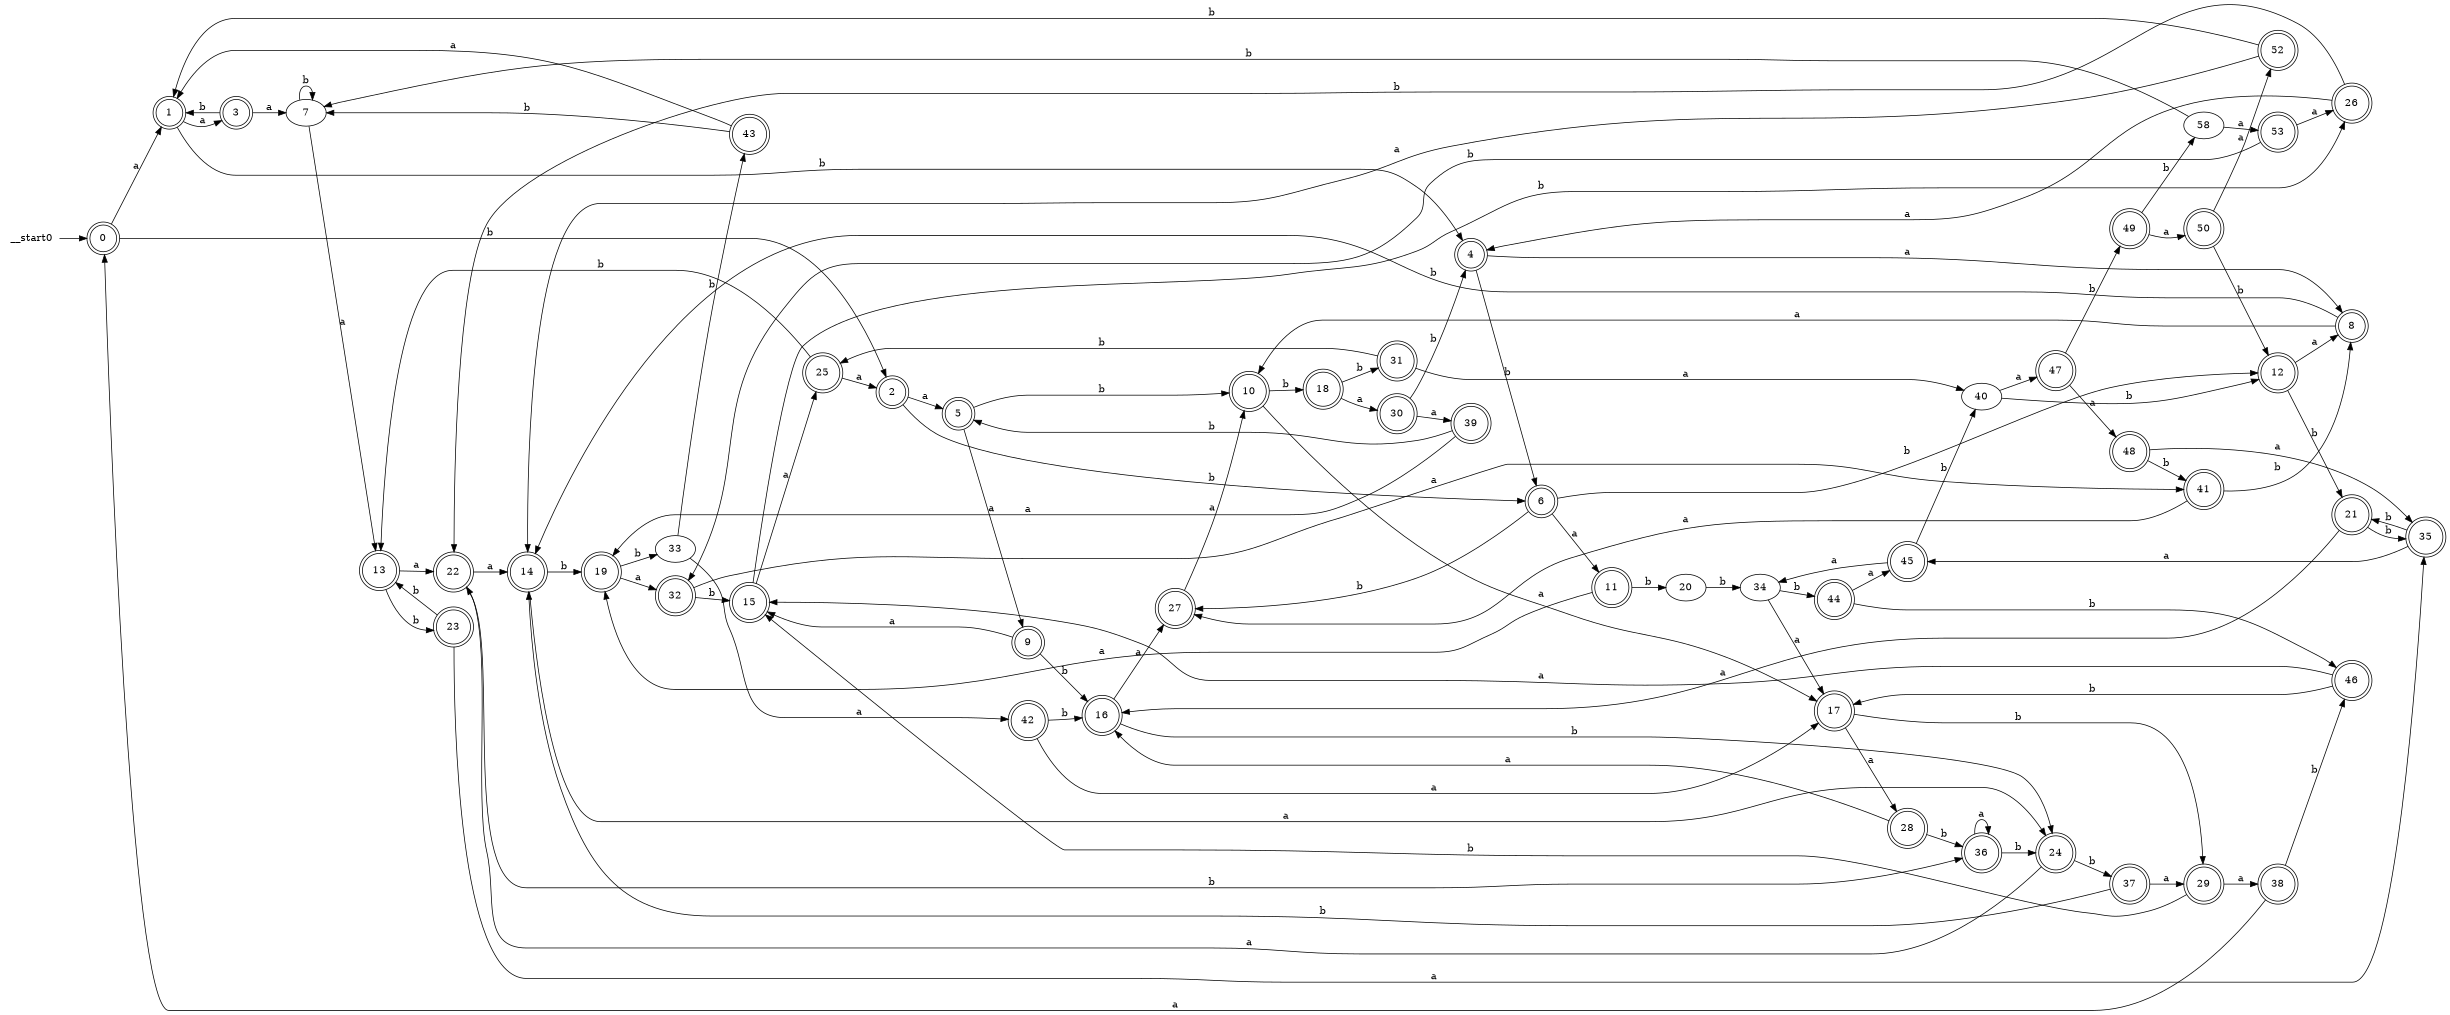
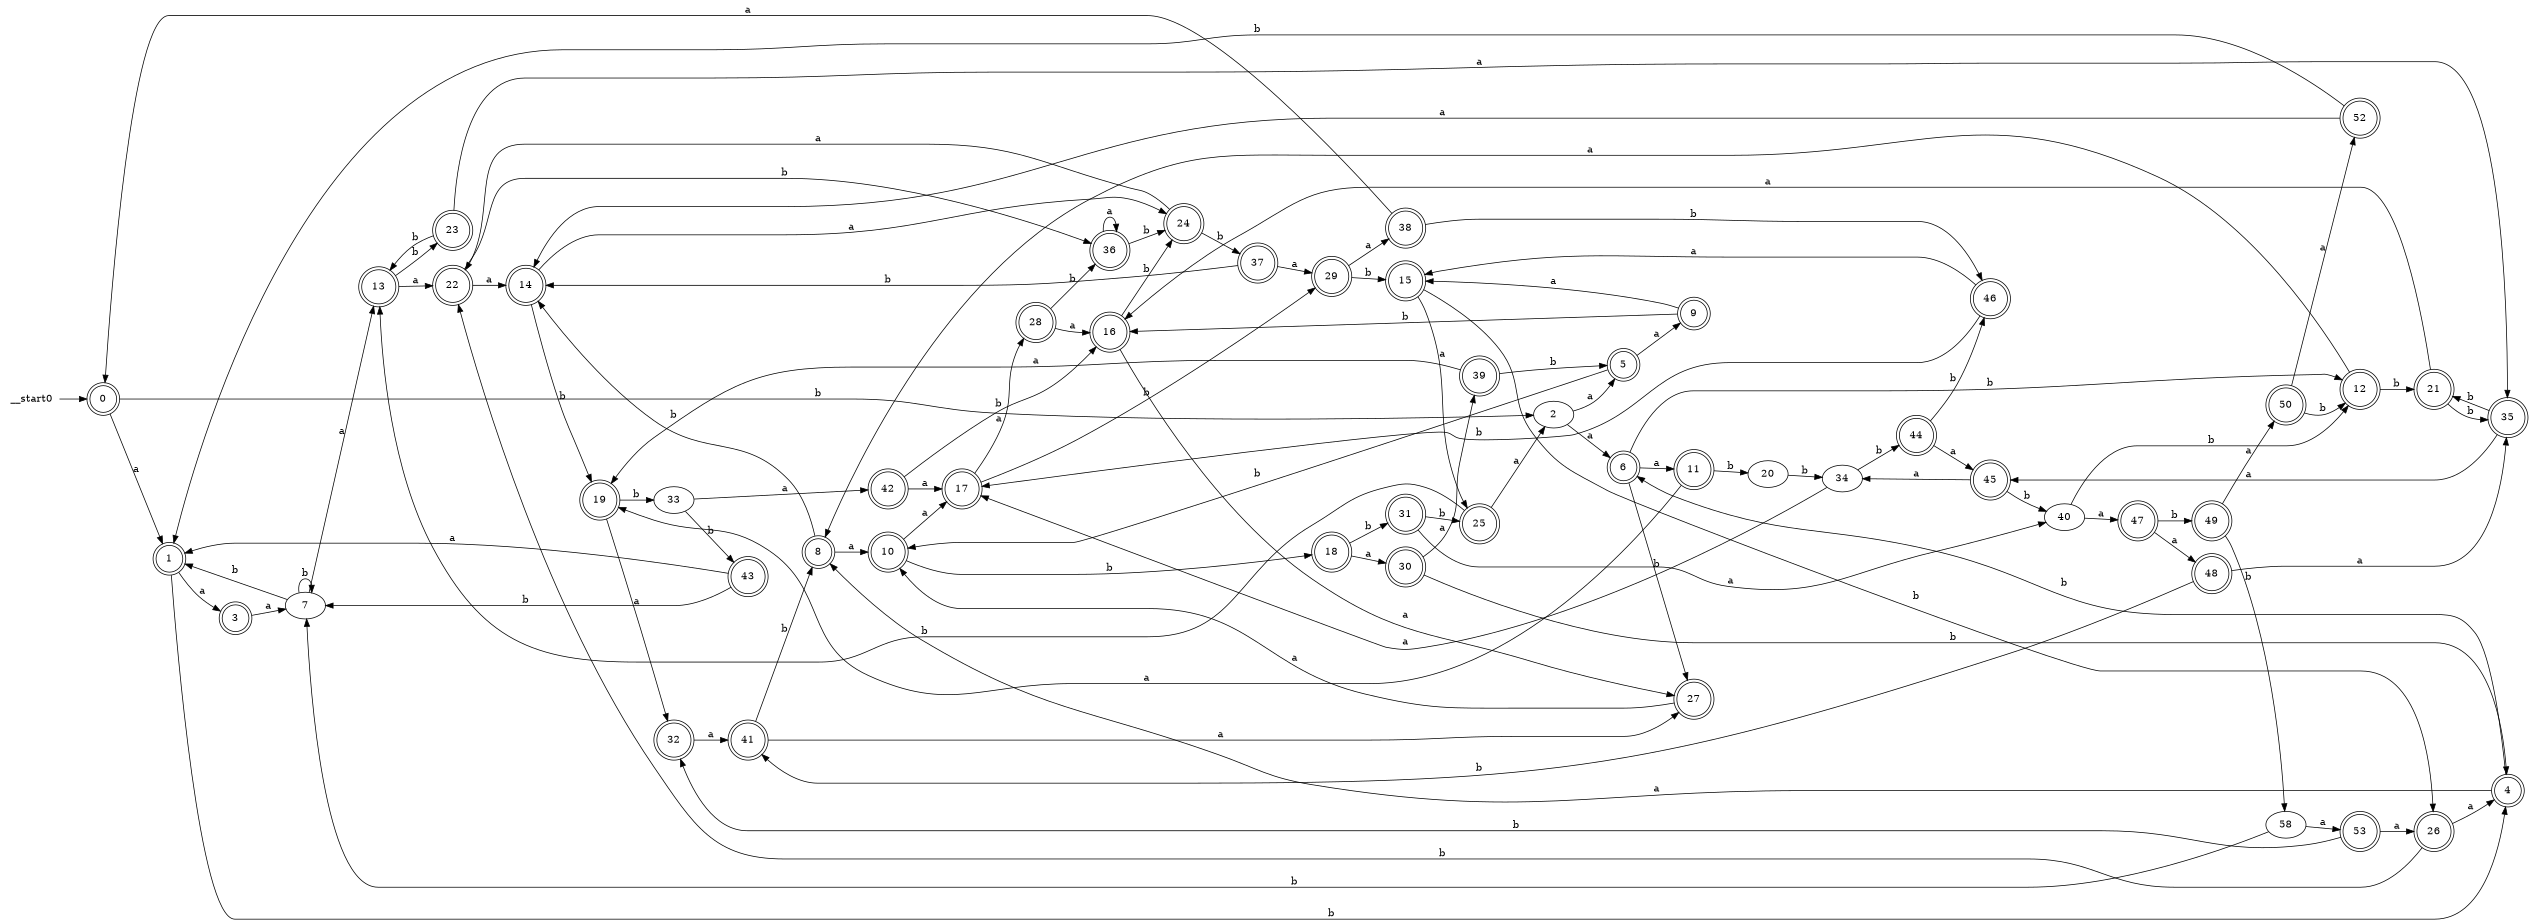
edge "3" -> "1": now "7" -> "1"
node "2": shape doublecircle -> ellipse
edge "2" -> "6": label "b" -> "a"
edge "32" -> "15": removed, label "b"
